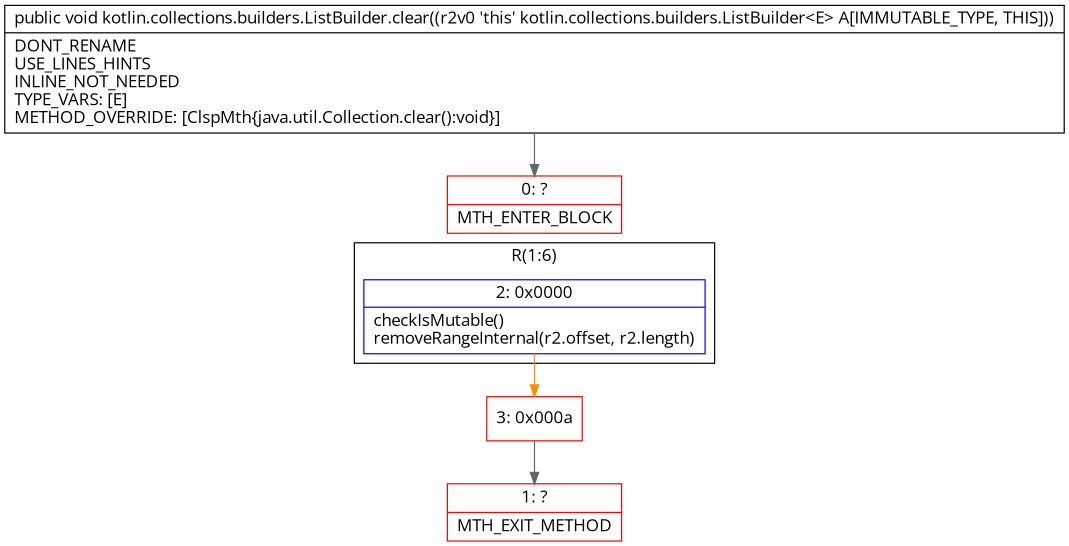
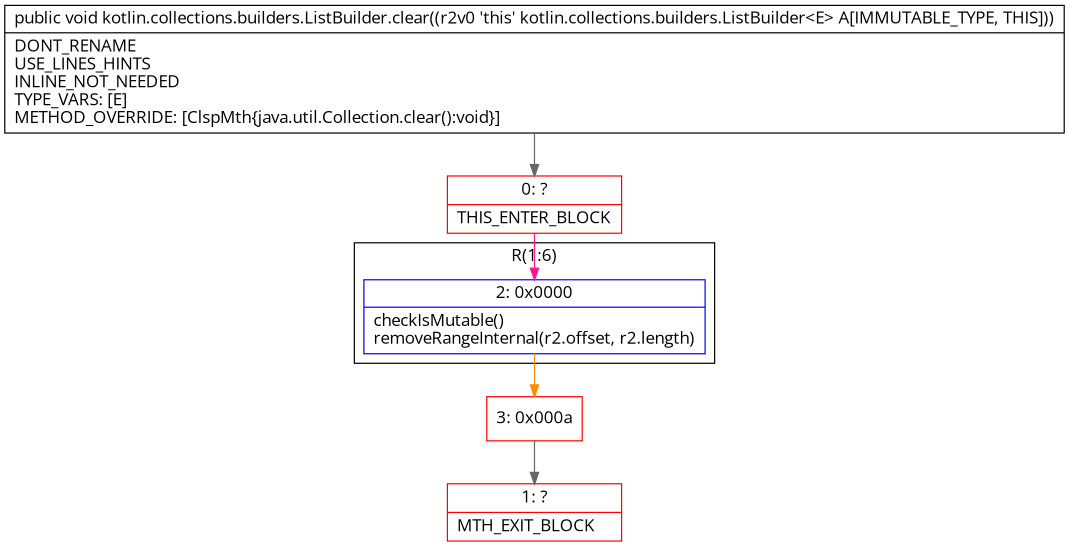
node "0: ?": text "MTH_ENTER_BLOCK" -> "THIS_ENTER_BLOCK"
edge "0: ?" -> "2: 0x0000": added
node "1: ?": text "MTH_EXIT_METHOD" -> "MTH_EXIT_BLOCK"
